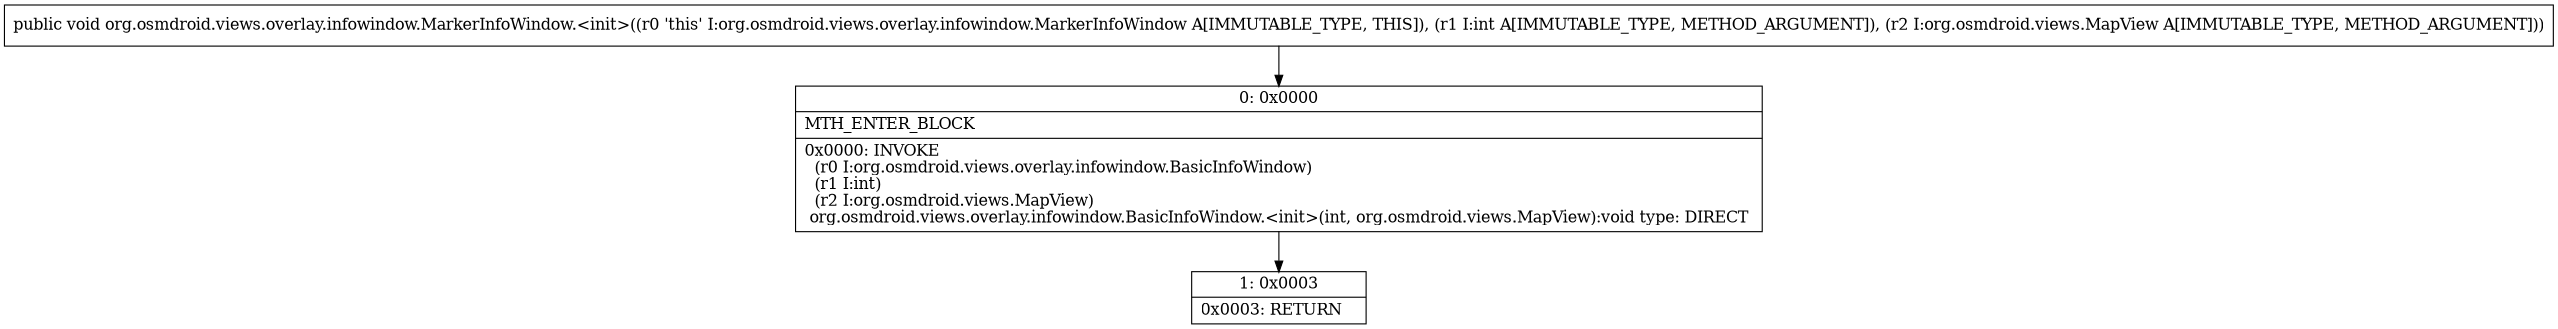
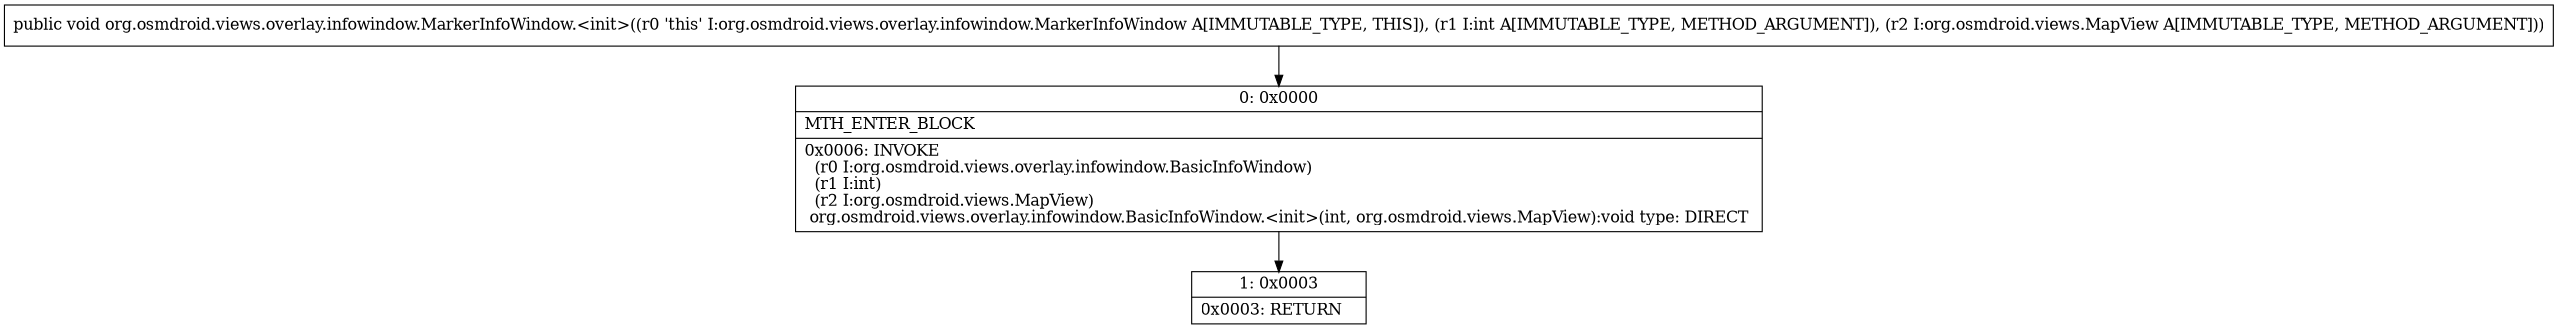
node "0: 0x0000": text "0x0000: INVOKE" -> "0x0006: INVOKE"
